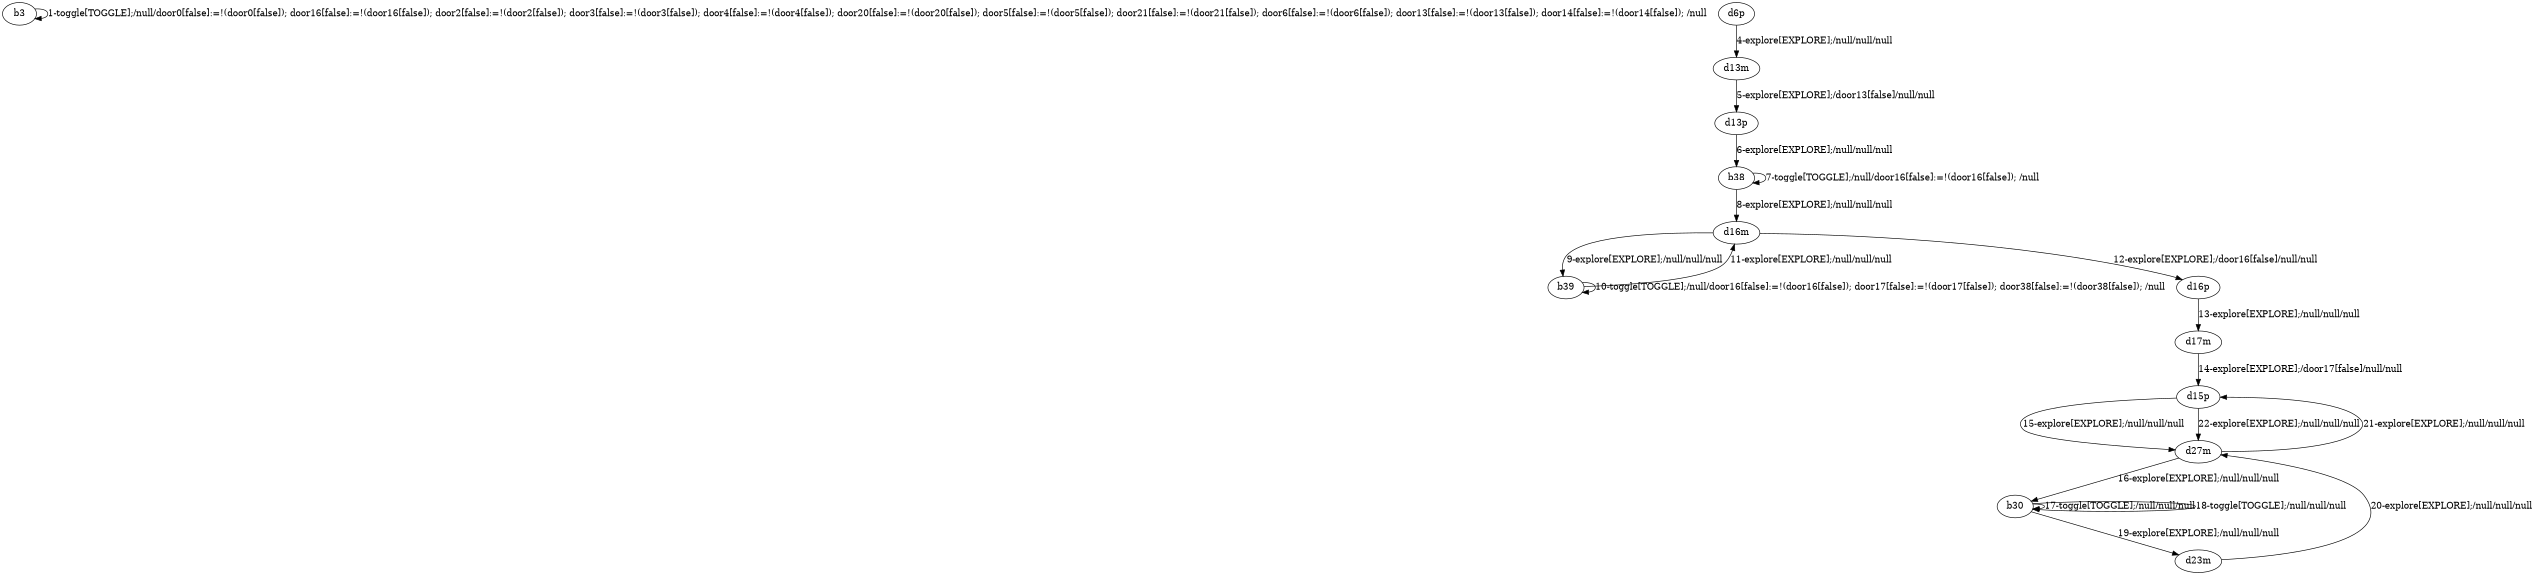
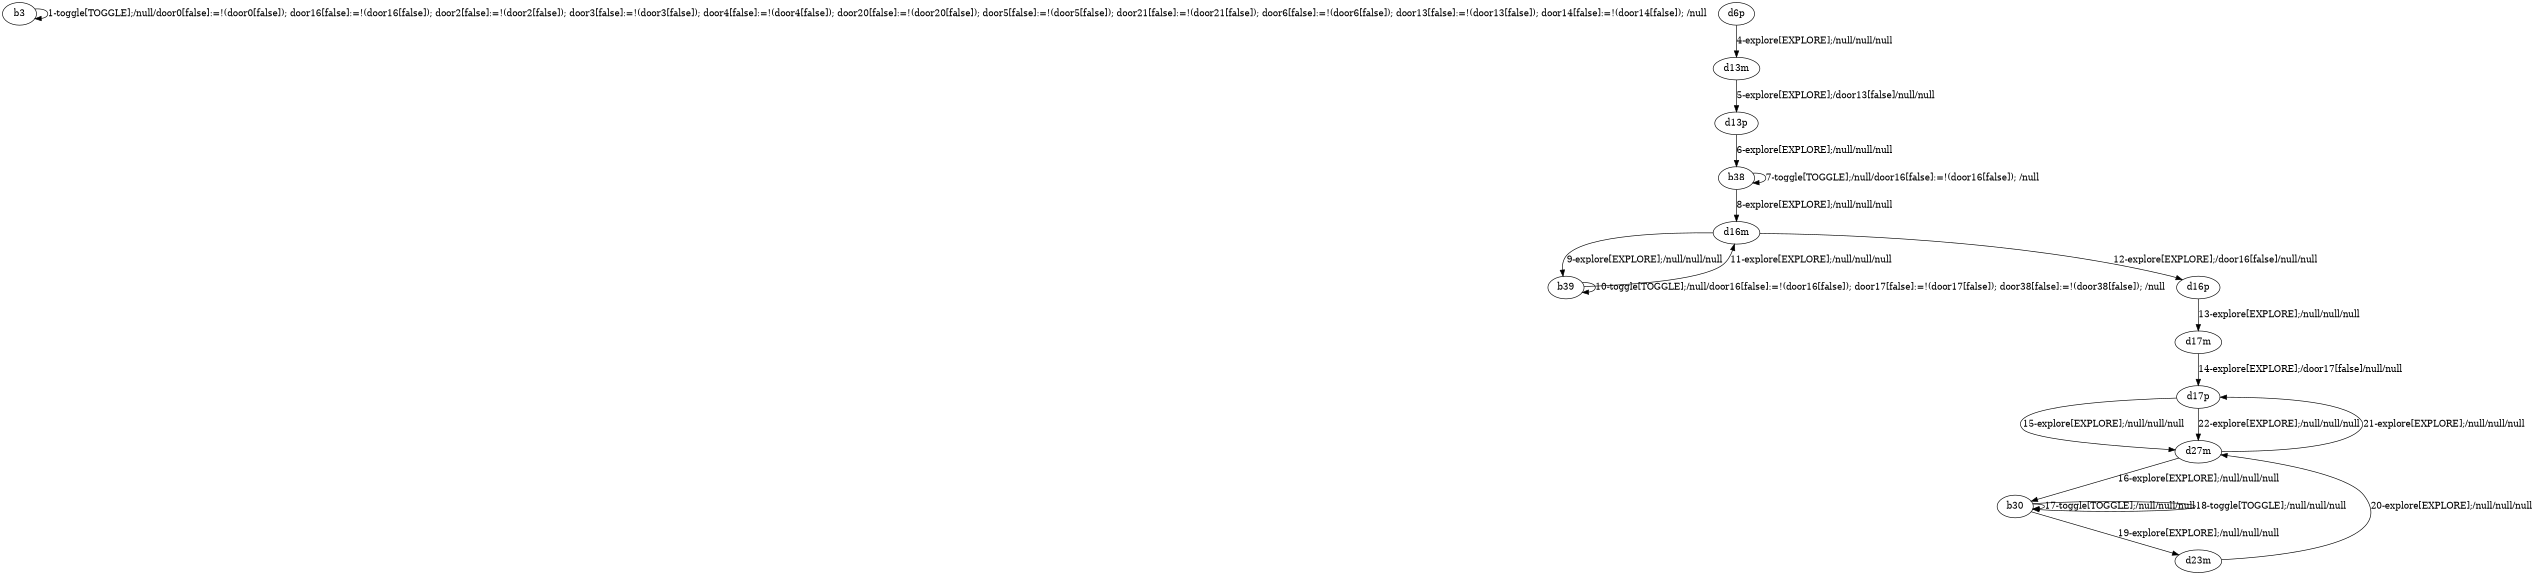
node "d15p": label "d15p" -> "d17p"
